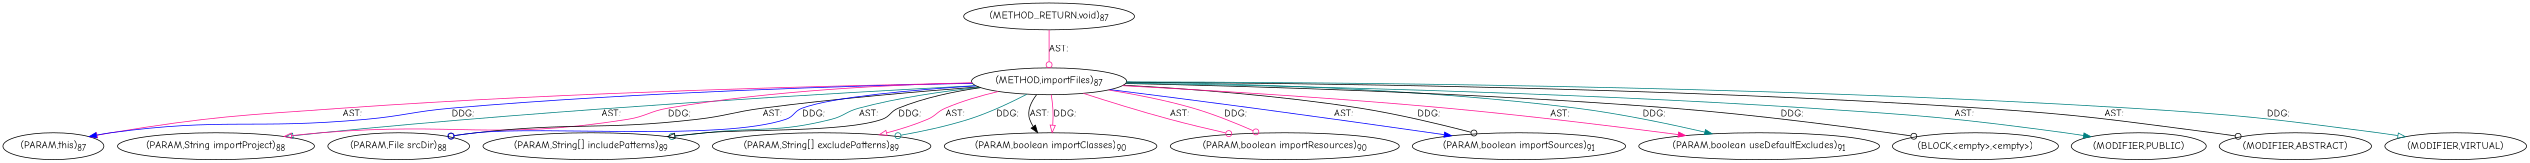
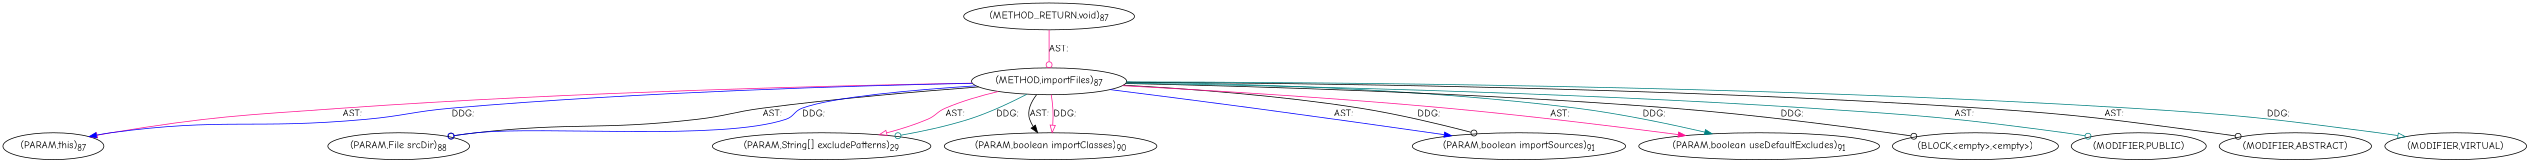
edge "(METHOD,importFiles)" -> "(MODIFIER,PUBLIC)": arrowhead normal -> odot
node "(PARAM,String[] excludePatterns)": text "89" -> "29"
node "(PARAM,String importProject)": removed
node "(PARAM,String[] includePatterns)": removed
node "(PARAM,boolean importResources)": removed
